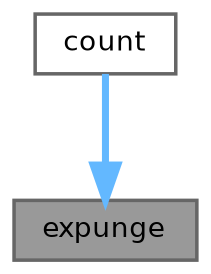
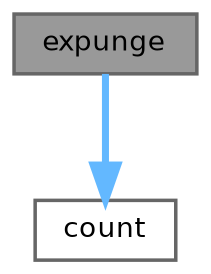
edge "count" -> "expunge": reversed
